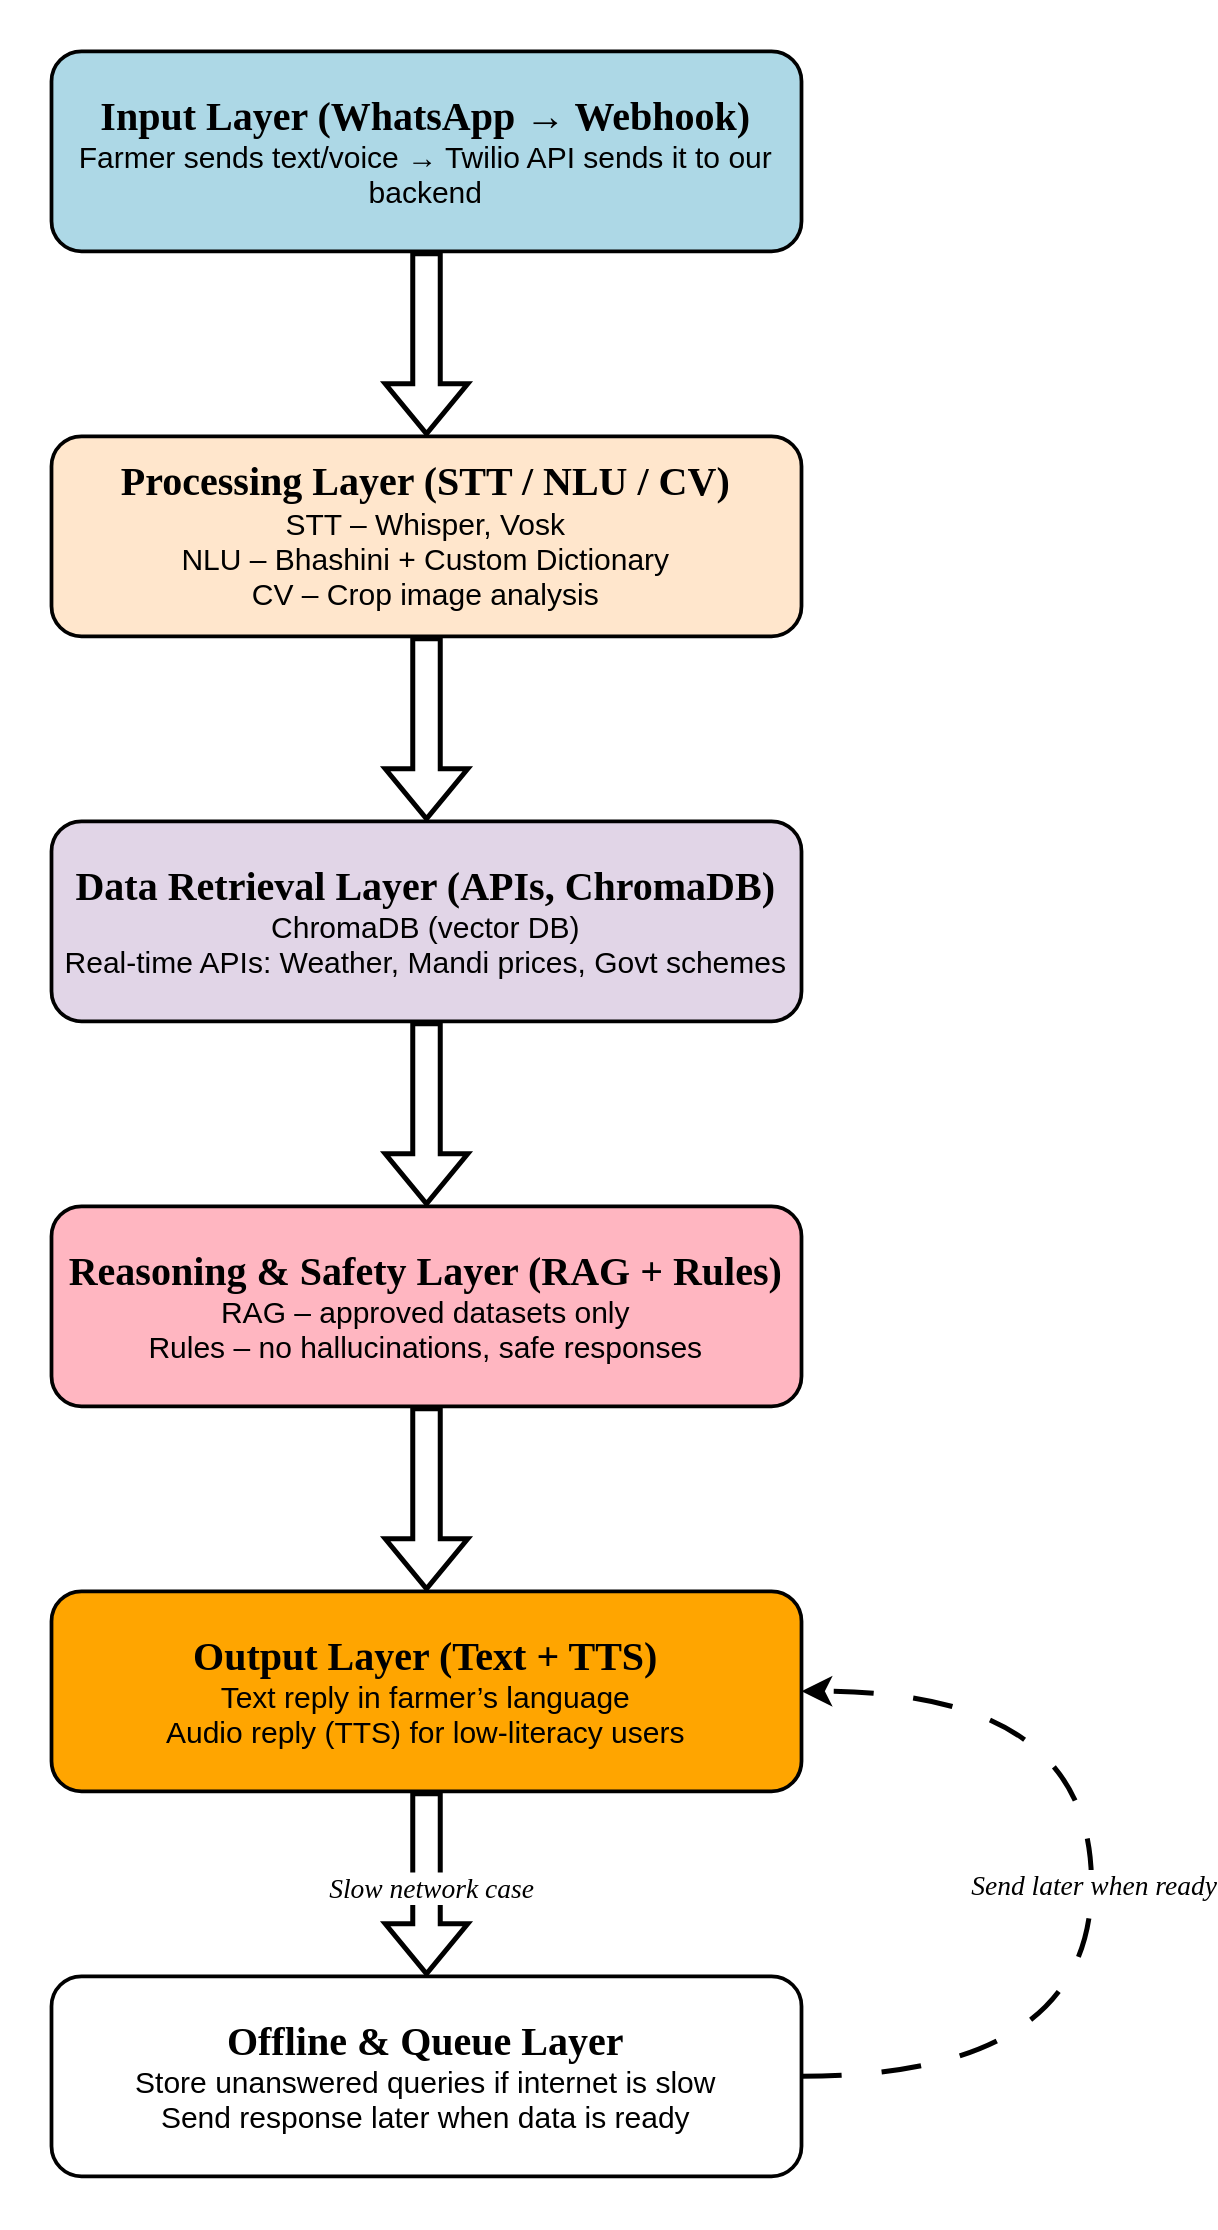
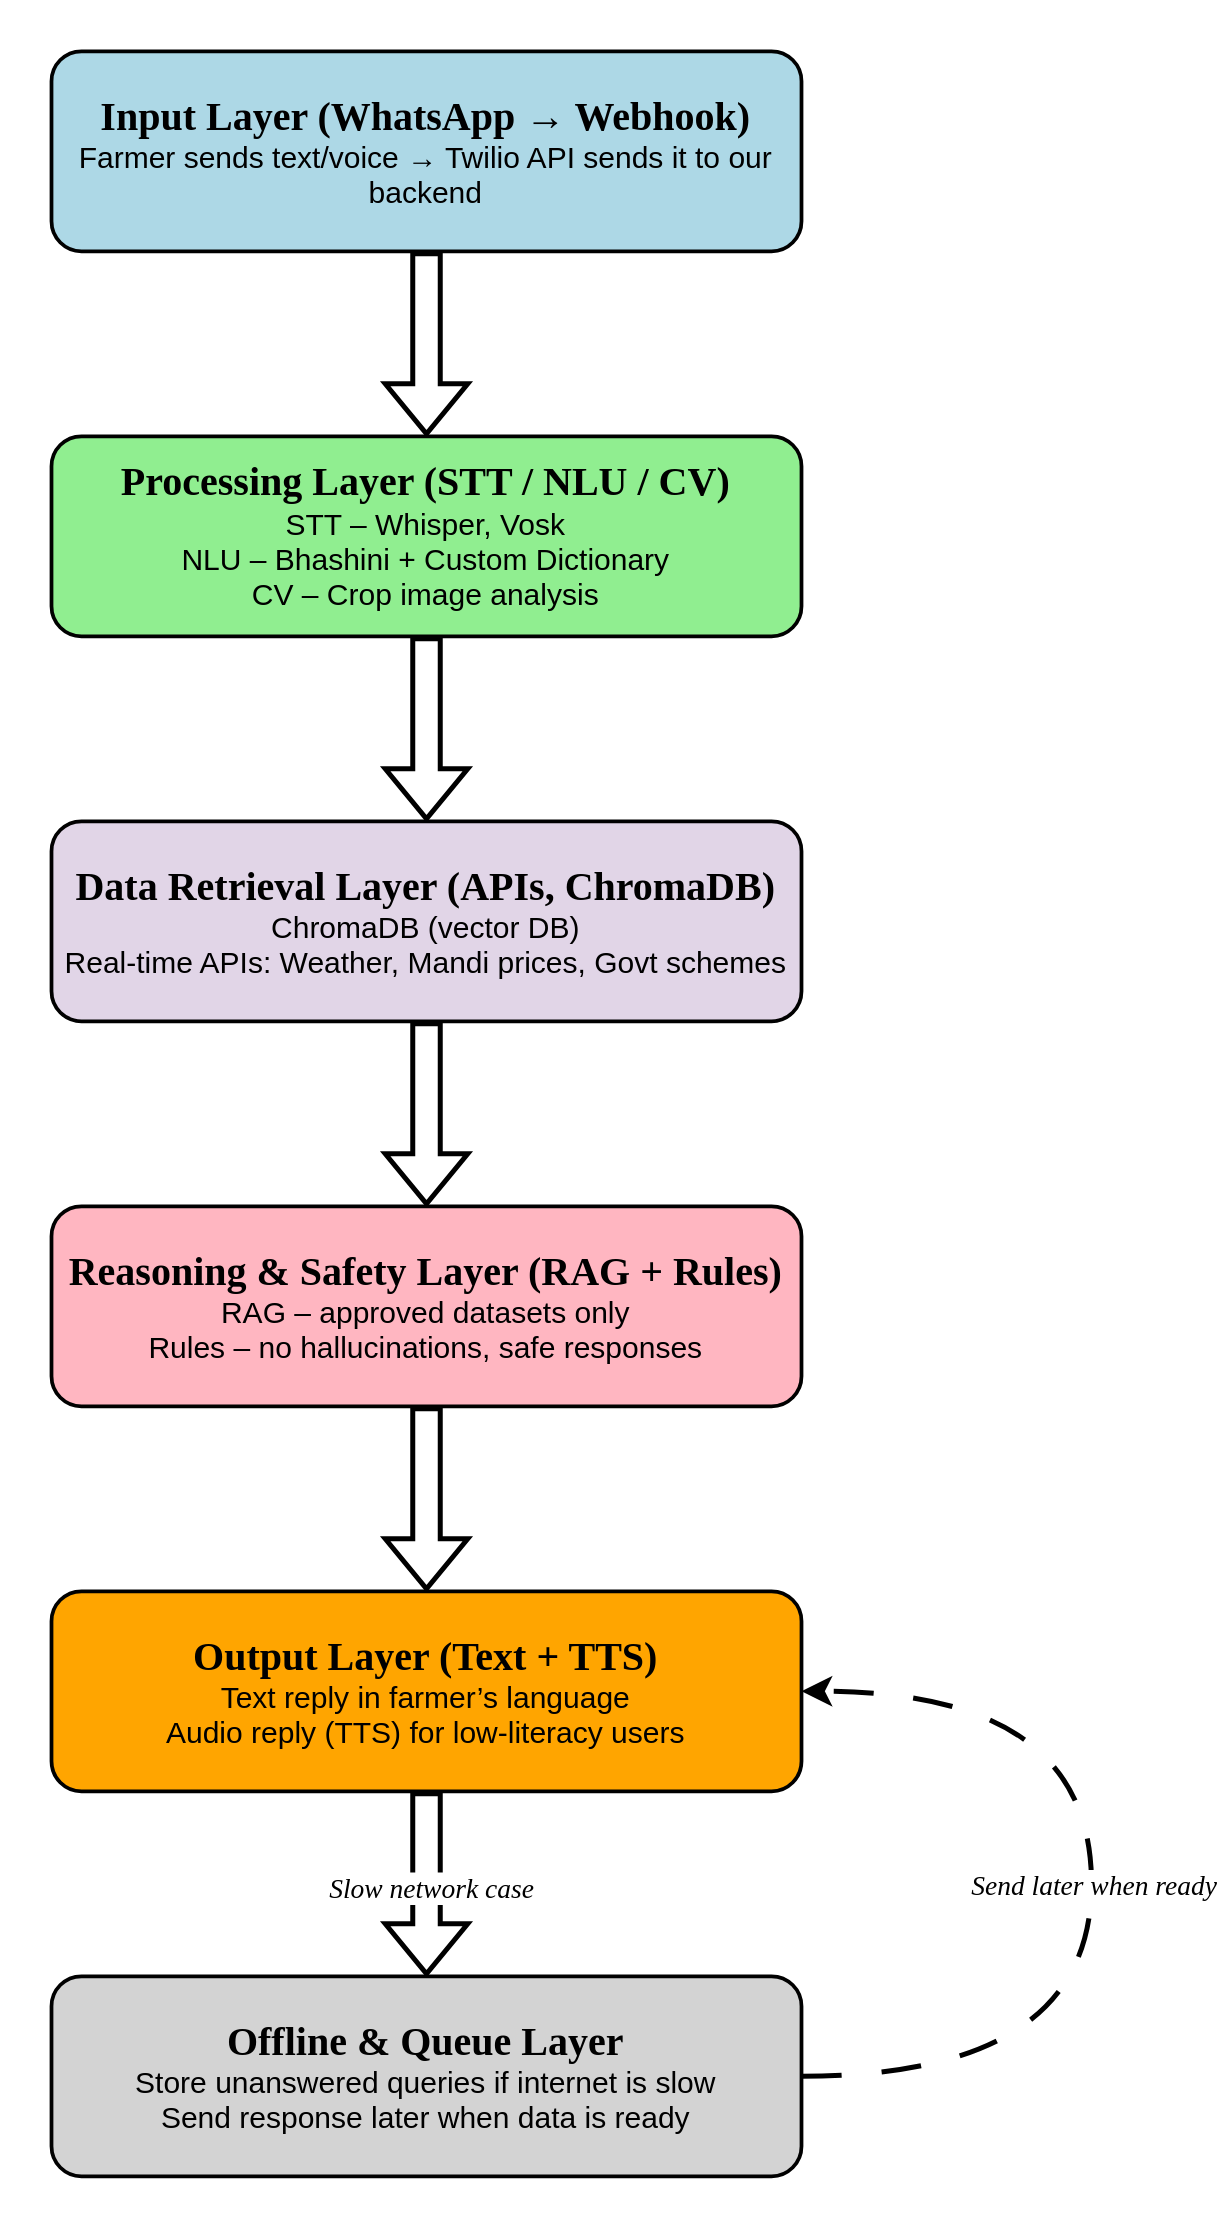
node "Processing Layer (STT / NLU / CV) STT – Whisper, Vosk NLU – Bhashini + Custom Dictionary CV – Crop image analysis": fillcolor #ffe6cc -> #90ee90
node "Offline & Queue LayerStore unanswered queries if internet is slowSend response later when data is ready": fillcolor #ffffff -> #d3d3d3
